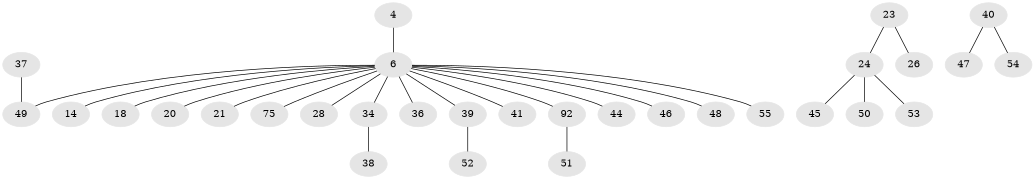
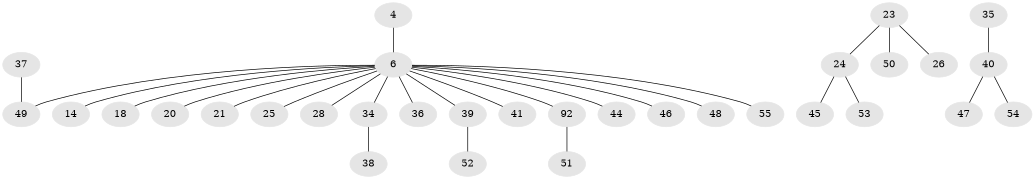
node "35": added
edge "24" -- "50": now "23" -- "50"
node "75": label "75" -> "25"
